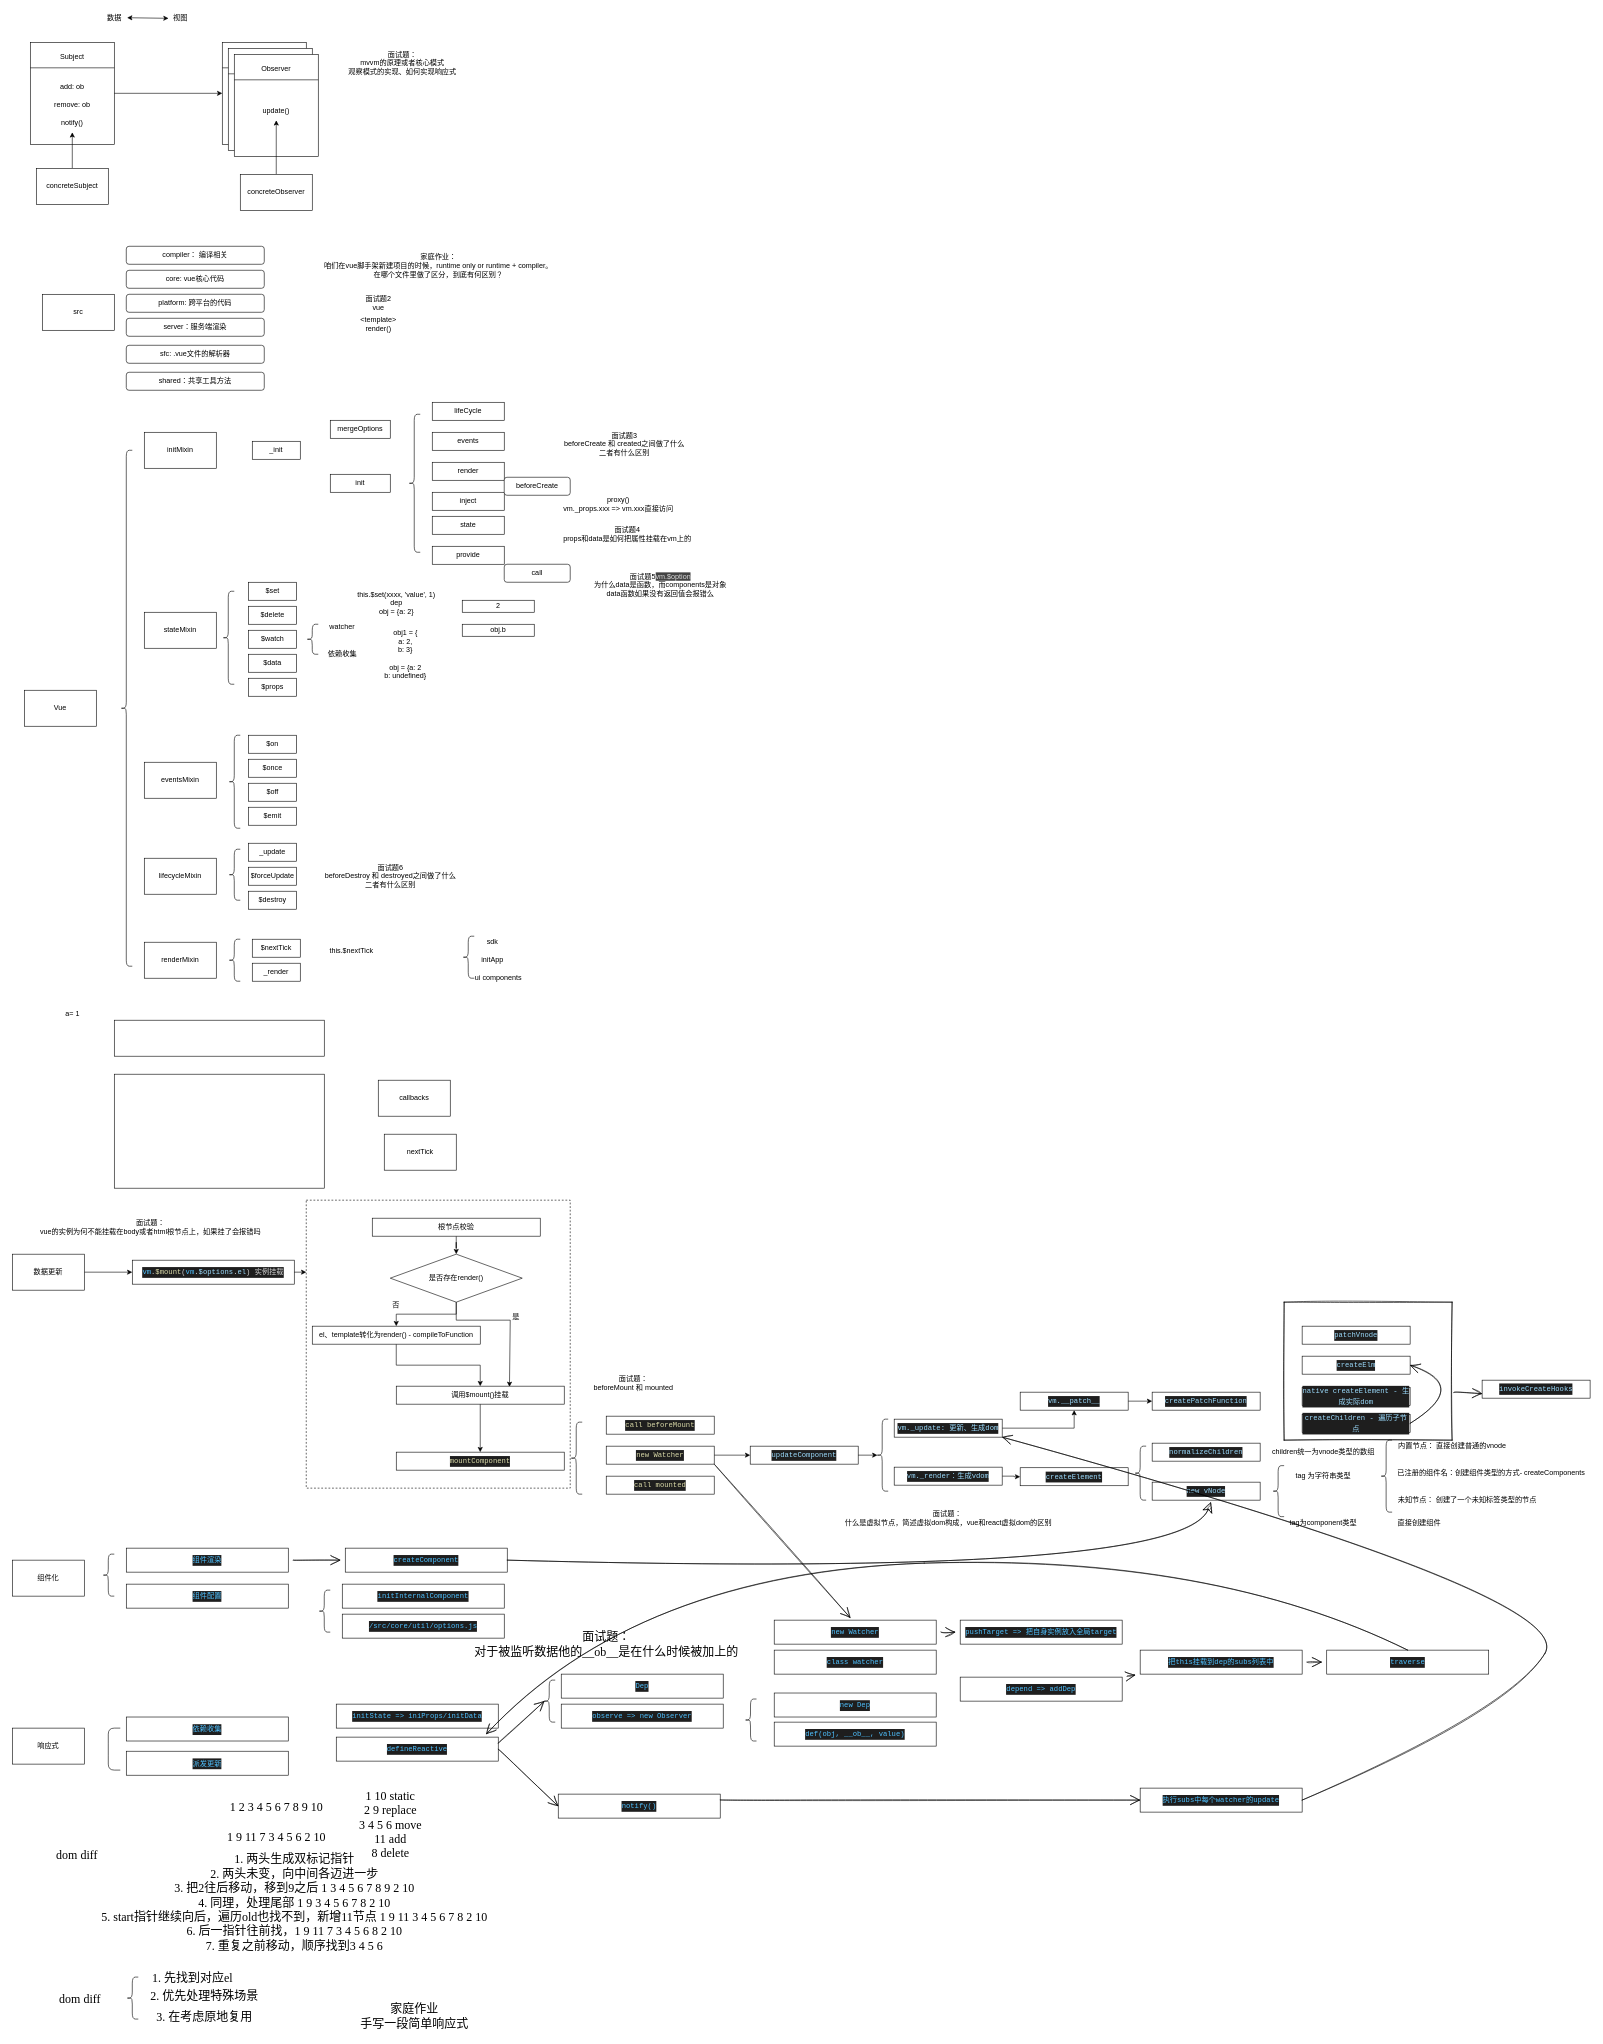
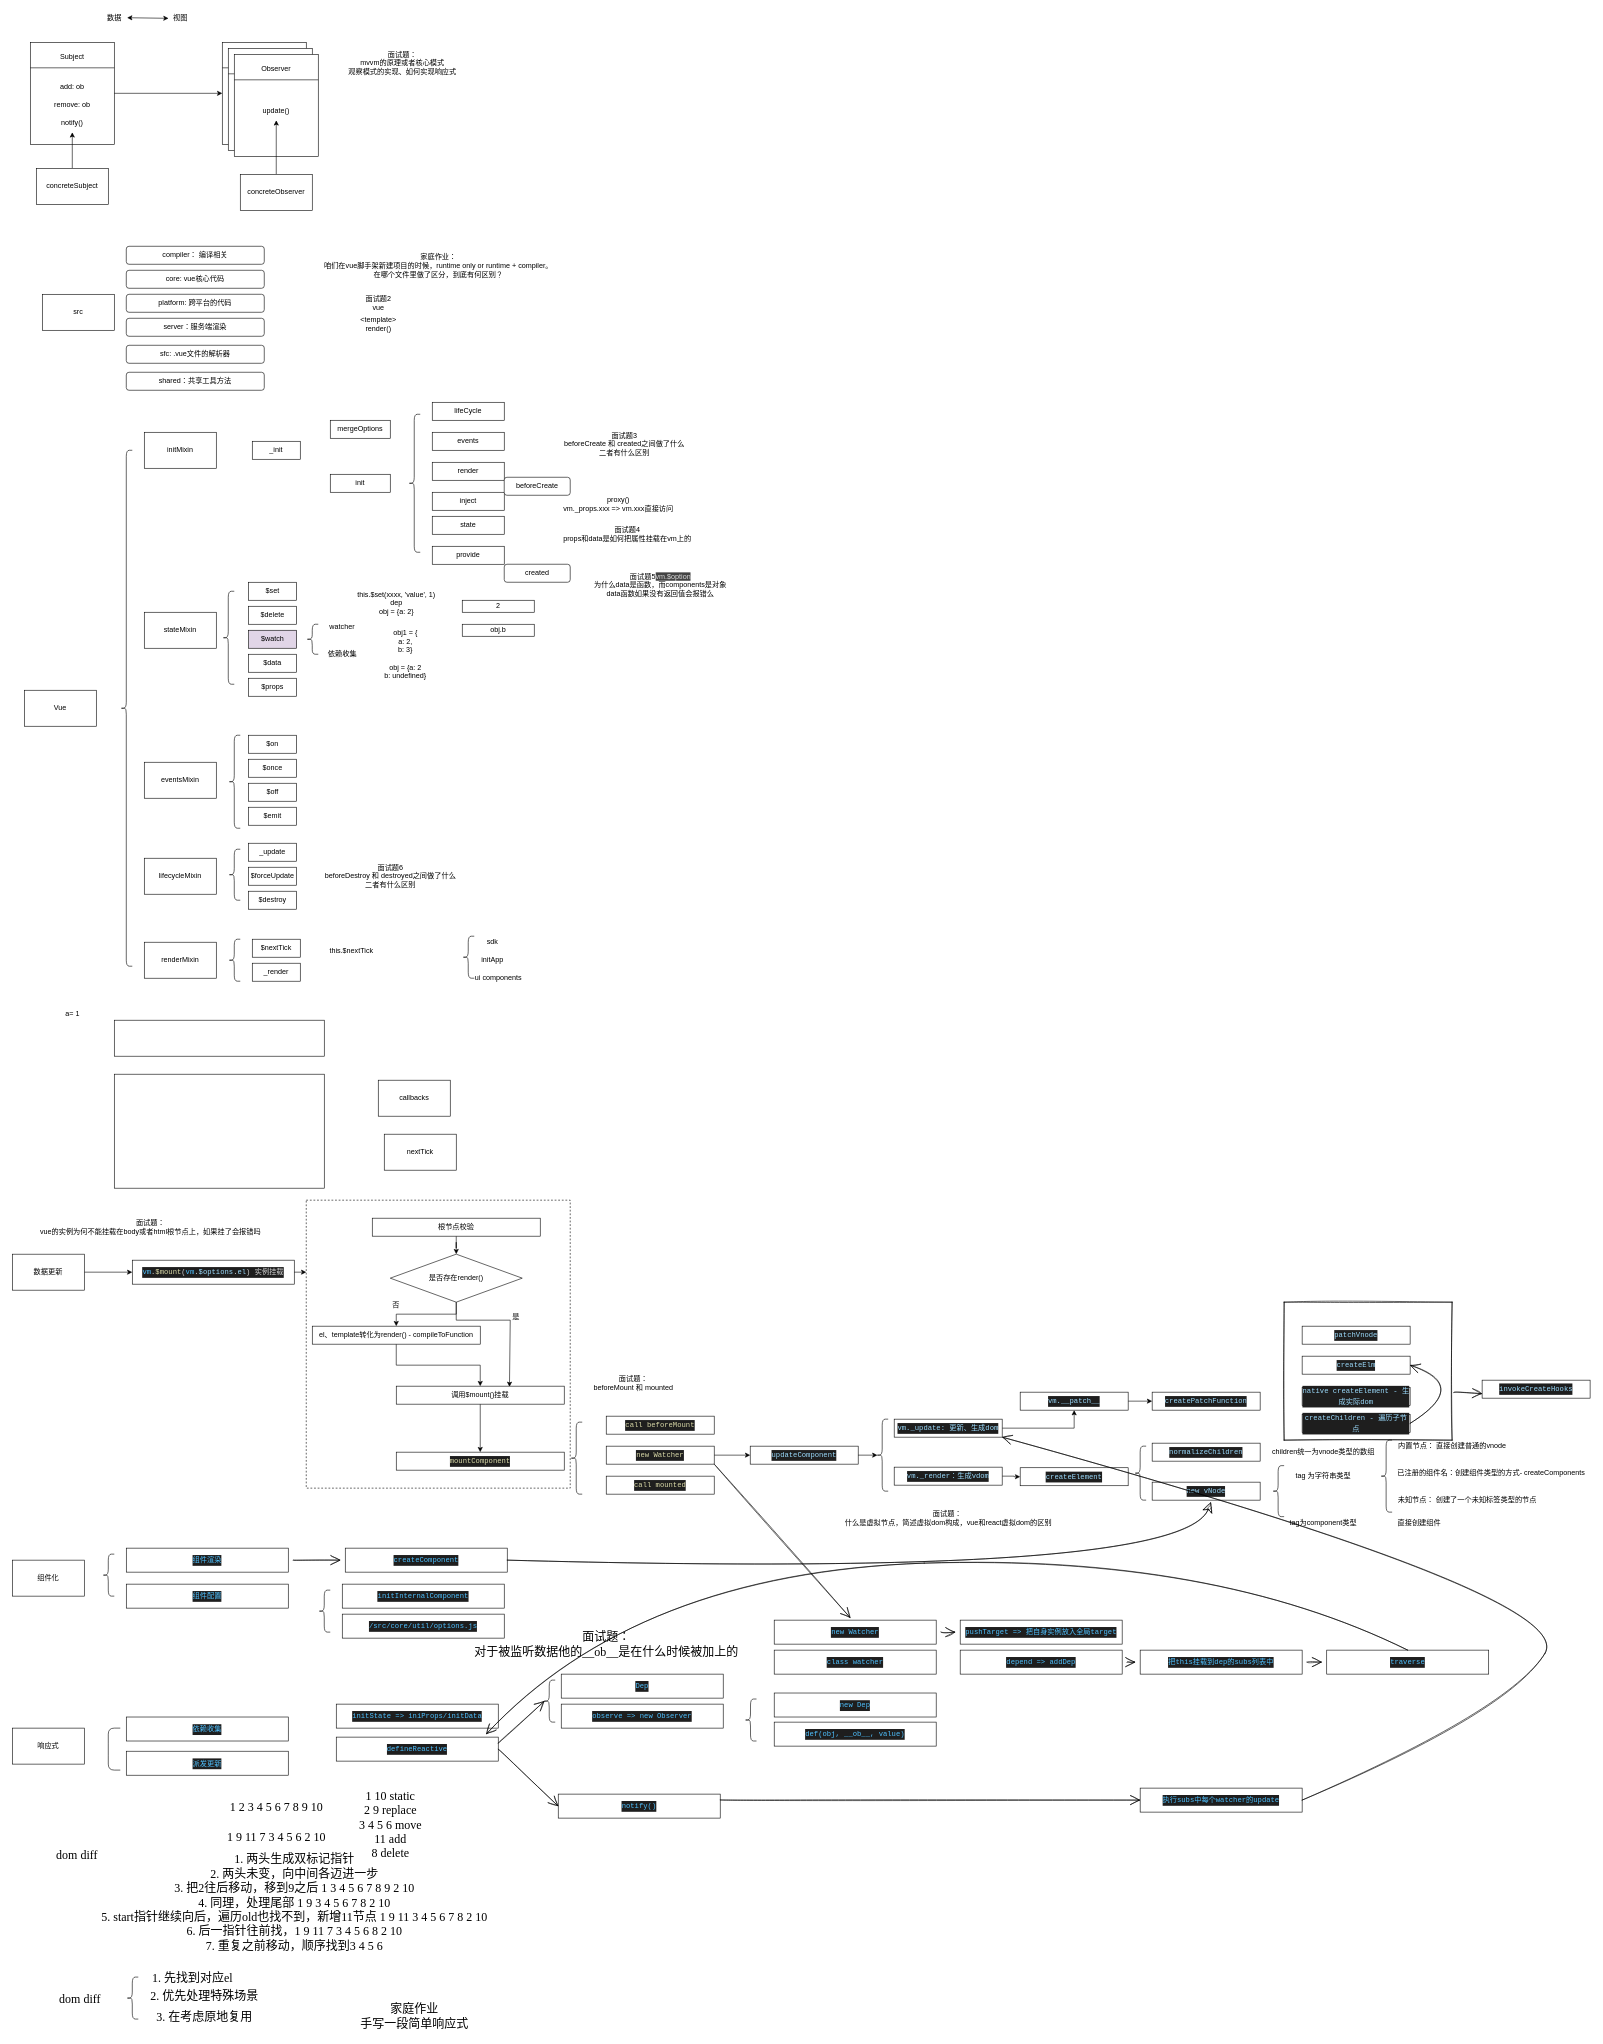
node "call": label "call" -> "created"
node "$watch": fillcolor #ffffff -> #e1d5e7
node "depend => addDep": moved (1041, 1689) -> (1041, 1662)
